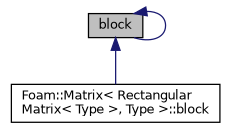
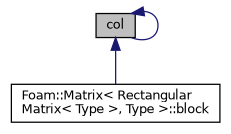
node "block": label "block" -> "col"
